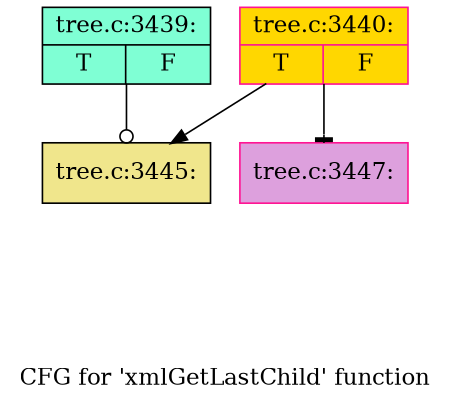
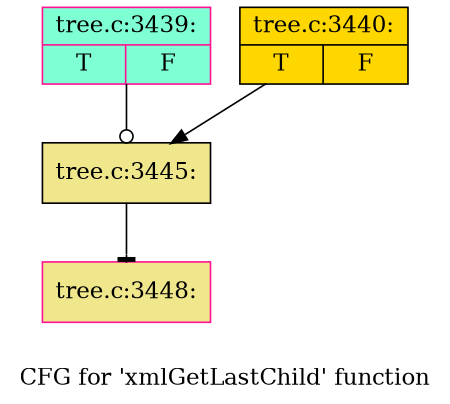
node "tree.c:3439:": color black -> deeppink
node "tree.c:3440:": color deeppink -> black
node "tree.c:3447:": removed
node "tree.c:3448:": added
